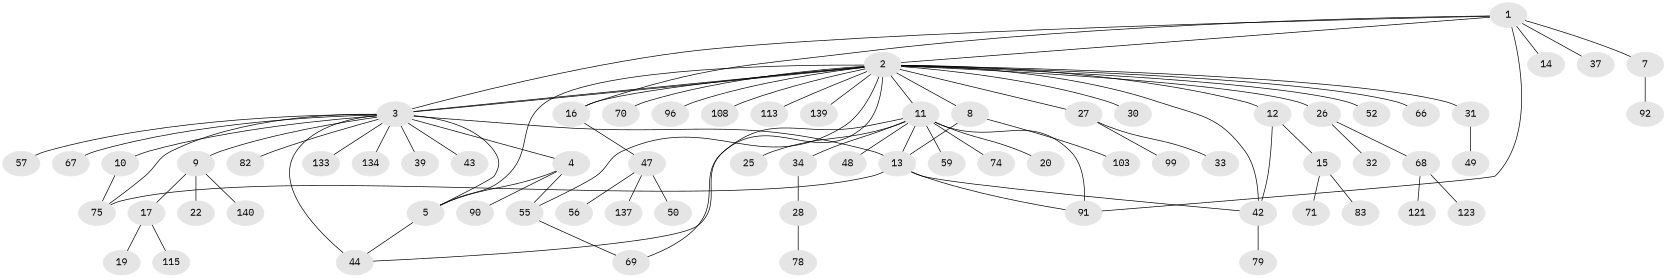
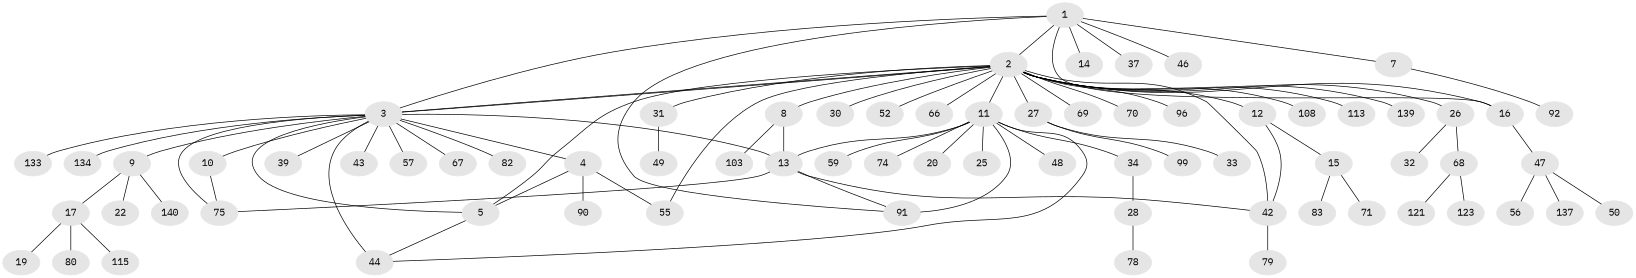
node "46": added
edge "55" -- "69": removed
node "80": added
